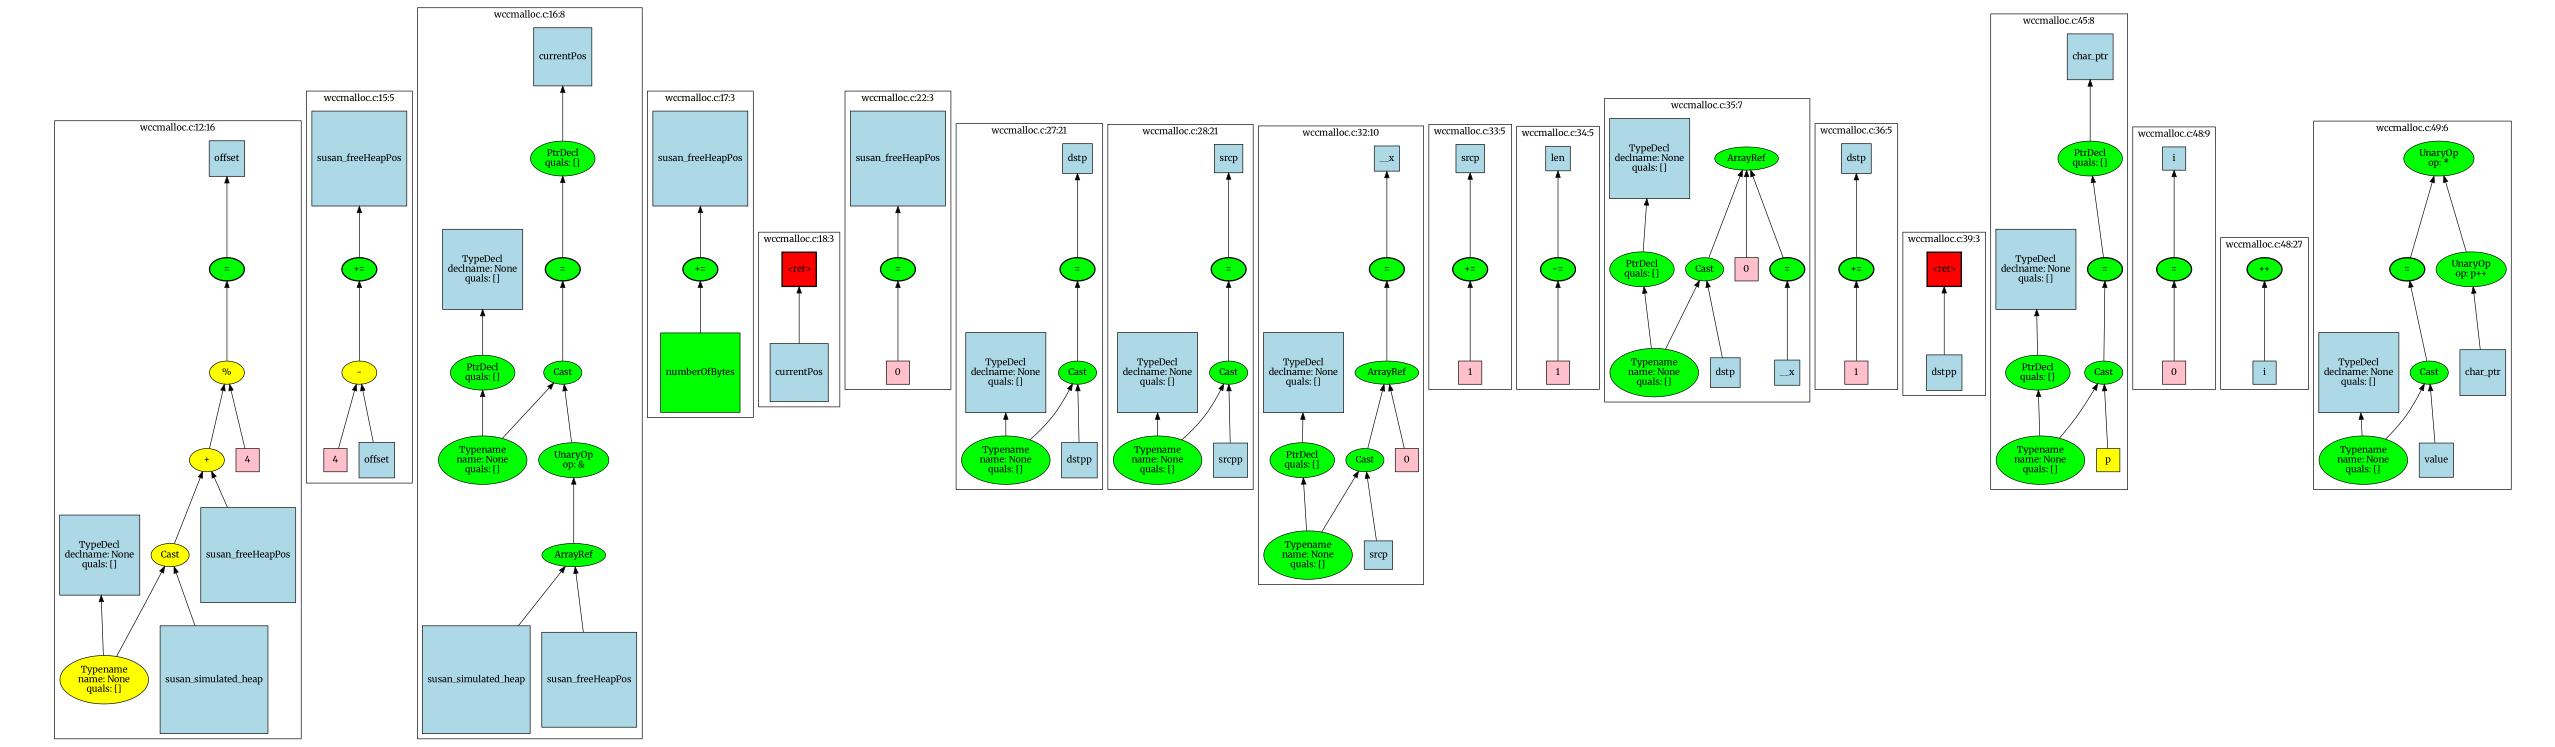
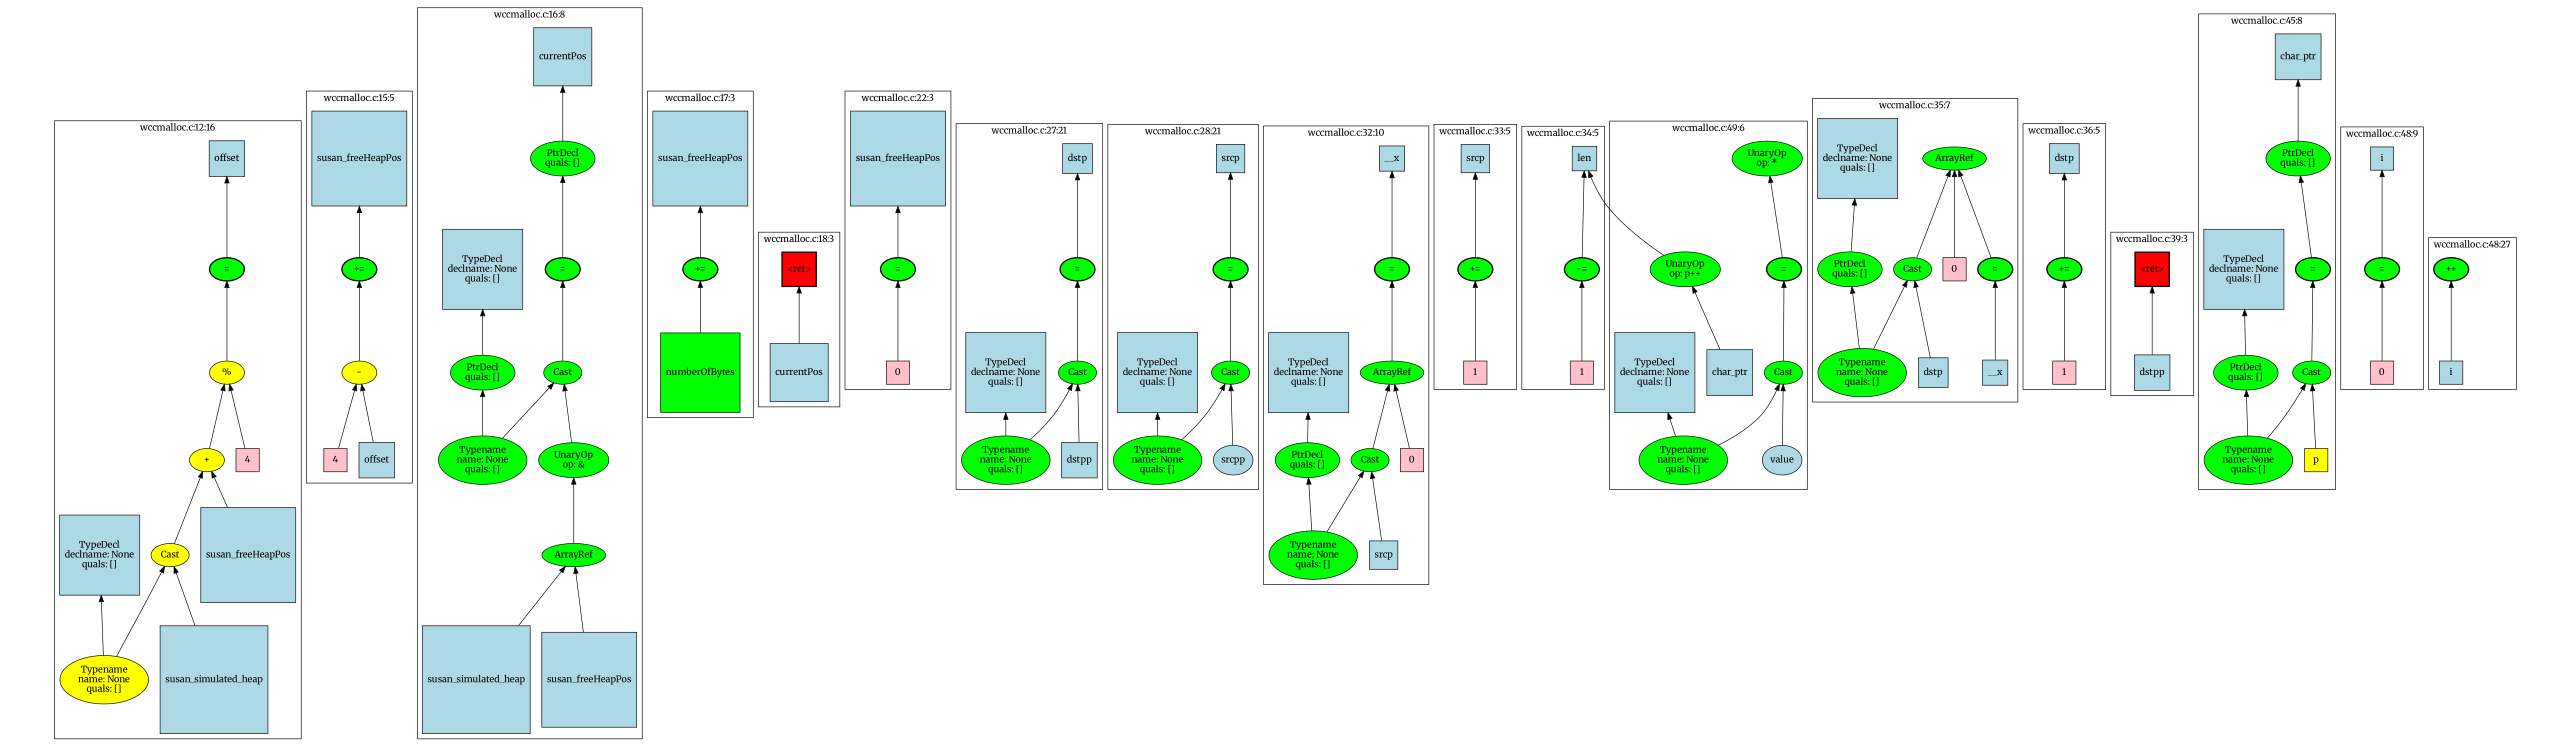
edge "UnaryOp op: *" -- "UnaryOp op: p++": now "len" -- "UnaryOp op: p++"
node "srcpp": shape square -> ellipse
node "value": shape square -> ellipse
